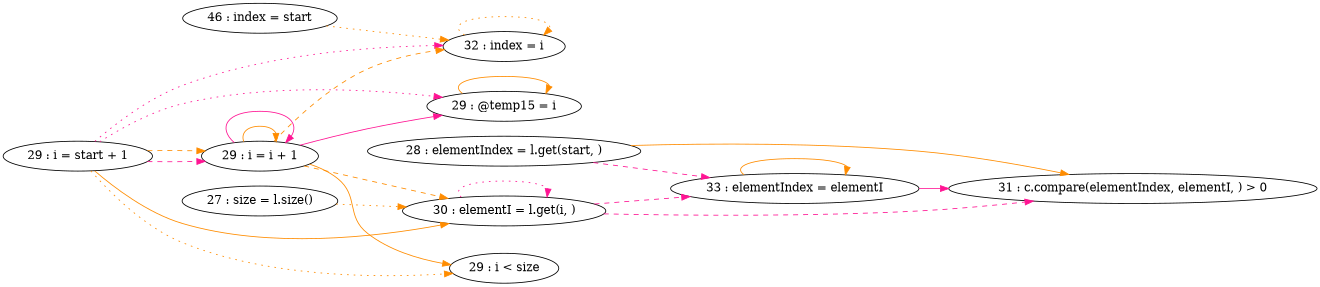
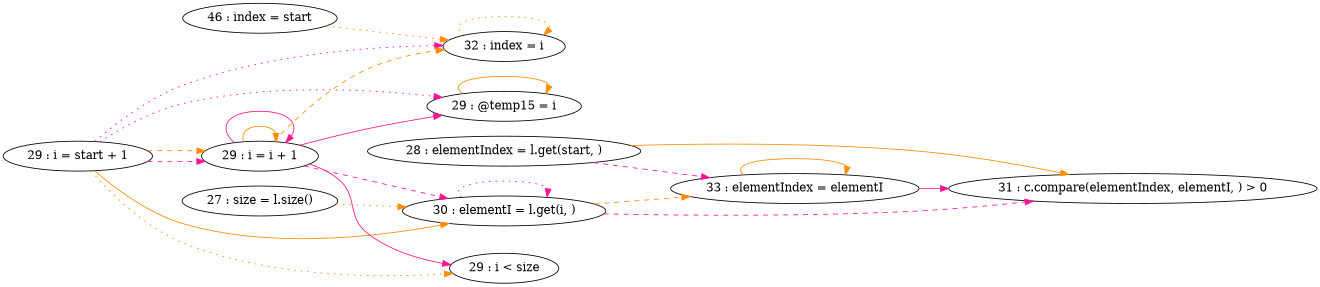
edge "29 : i = i + 1" -> "30 : elementI = l.get(i, )": color darkorange -> deeppink
edge "30 : elementI = l.get(i, )" -> "33 : elementIndex = elementI": color deeppink -> darkorange
edge "29 : i = i + 1" -> "29 : i < size": color darkorange -> deeppink
